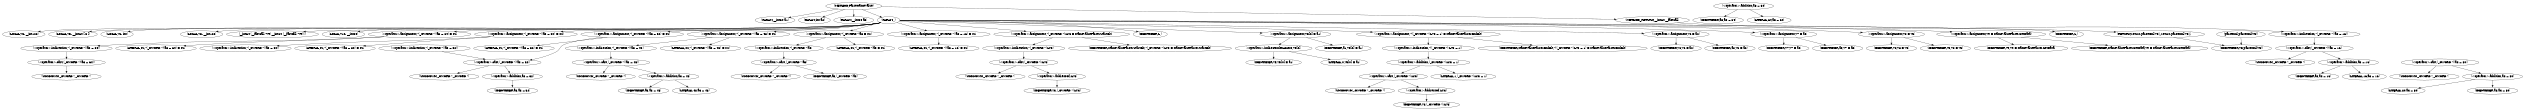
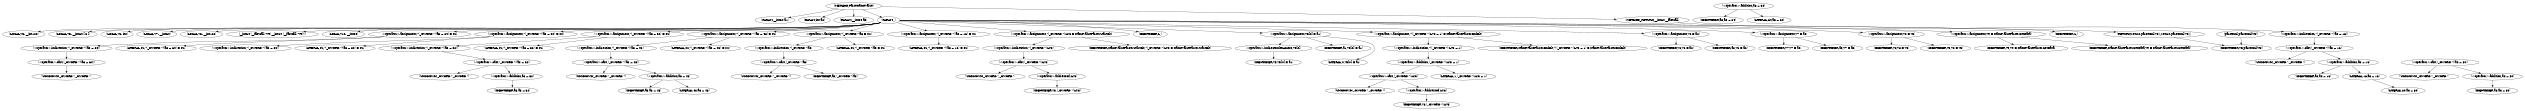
node "(LOCAL,v7: __int64)": added
edge "(<operator>.assignment,*(_OWORD *)(a3 + 32) = 0u)" -> "(<operator>.cast,(_OWORD *)(a3 + 32))": now "(<operator>.assignment,*(_OWORD *)(a3 + 32) = 0u)" -> "(<operator>.indirection,*(_OWORD *)(a3 + 32))"
edge "(<operator>.indirectIndexAccess,v5[0])" -> "(LITERAL,0,v5[0] = a1)": now "(<operator>.assignment,v5[0] = a1)" -> "(LITERAL,0,v5[0] = a1)"
edge "(<operator>.addition,a3 + 80)" -> "(LITERAL,80,a3 + 80)": now "(LITERAL,16,a3 + 16)" -> "(LITERAL,80,a3 + 80)"
